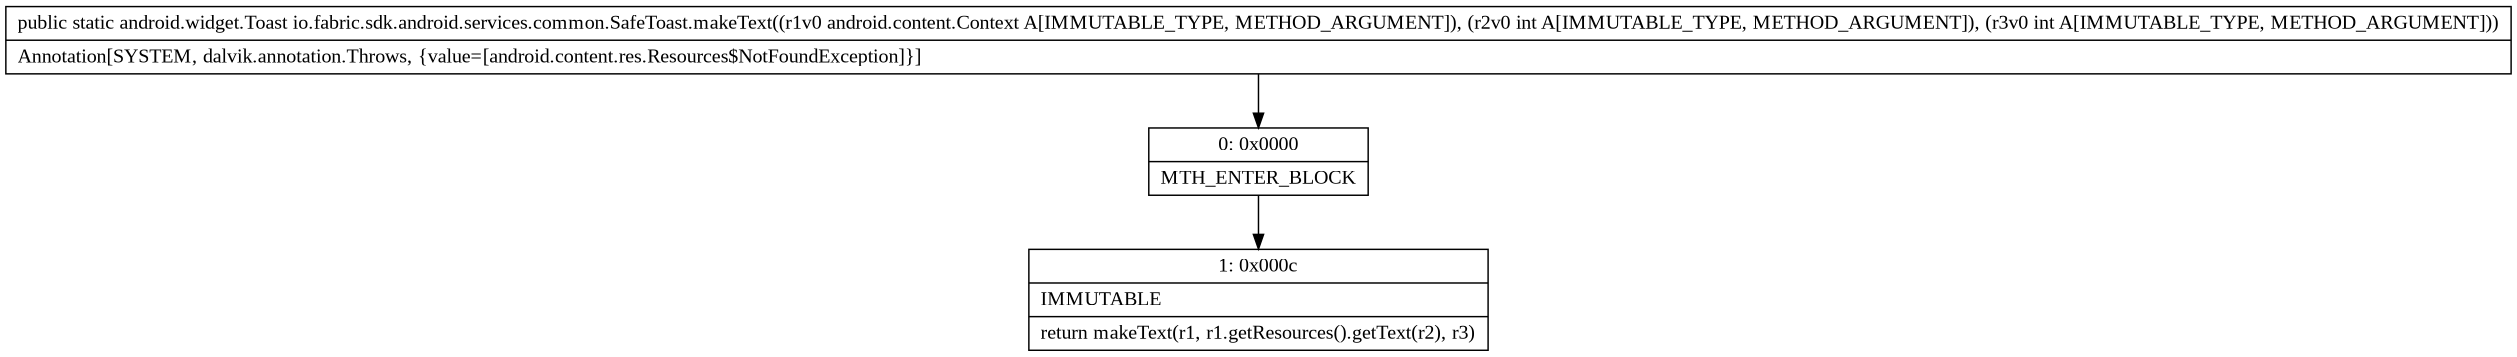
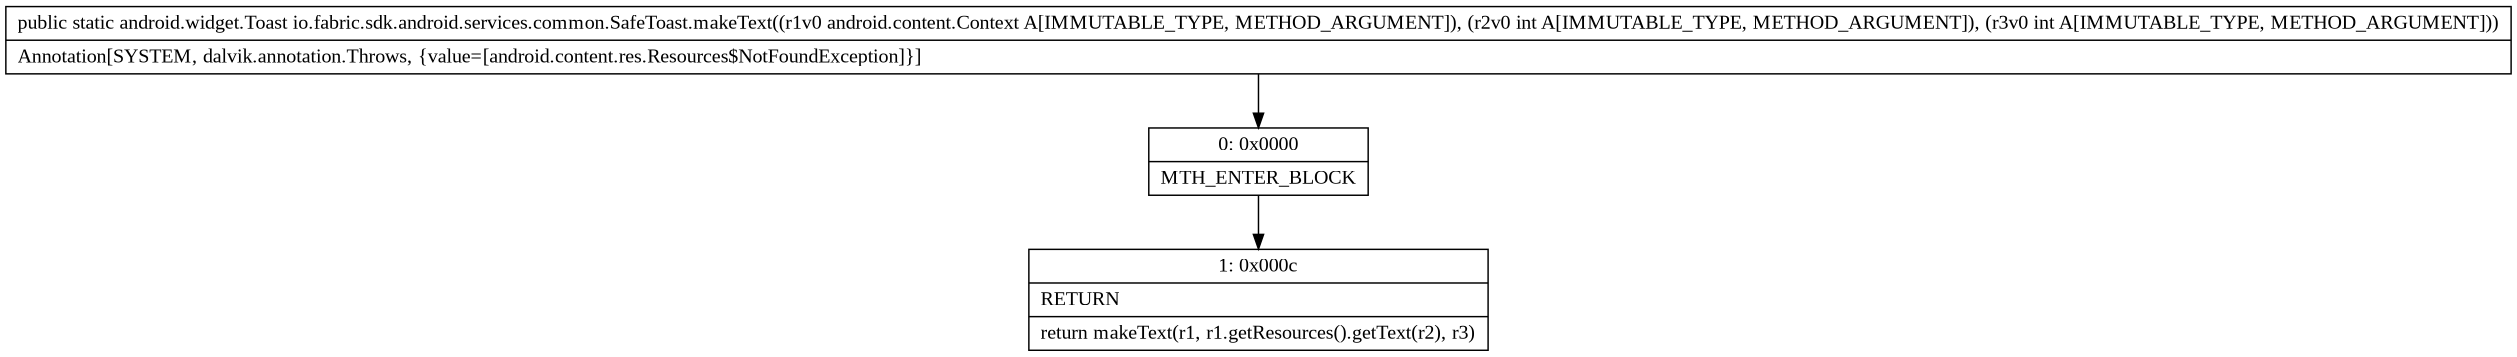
node "1: 0x000c": text "IMMUTABLE" -> "RETURN"
